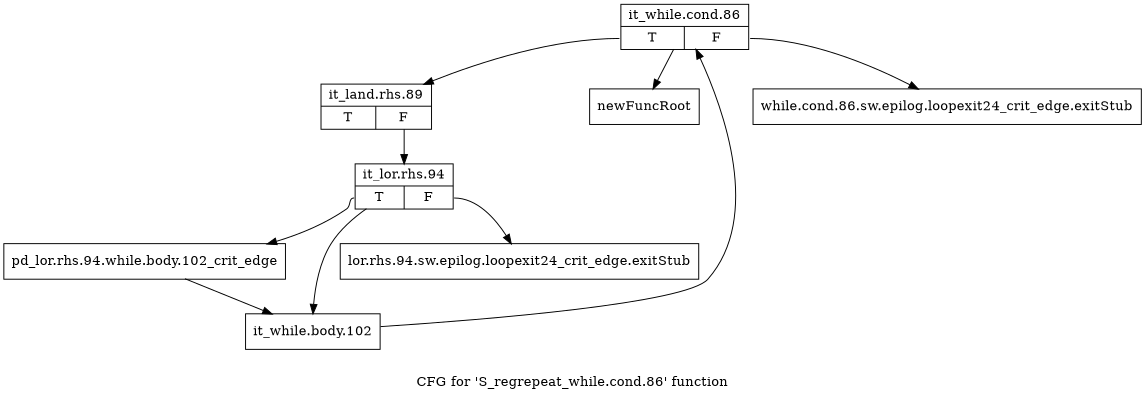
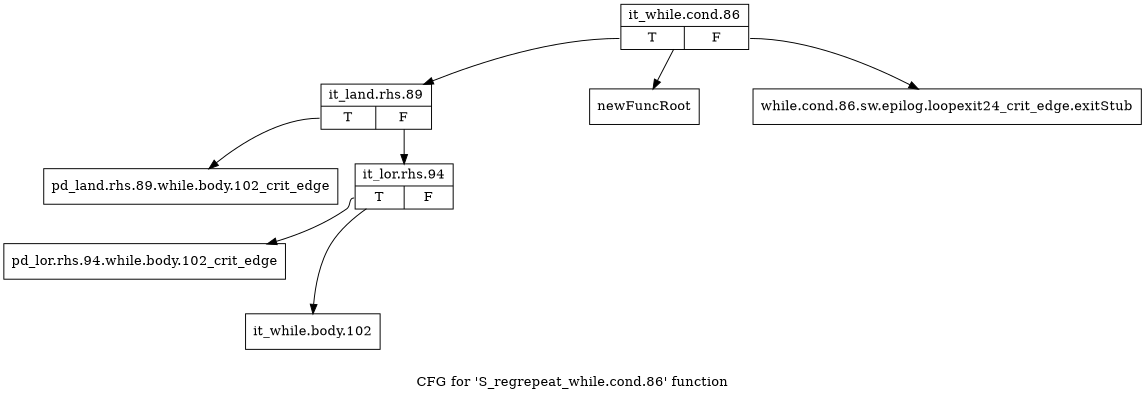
node "pd_land.rhs.89.while.body.102_crit_edge": added
node "lor.rhs.94.sw.epilog.loopexit24_crit_edge.exitStub": removed
edge "pd_lor.rhs.94.while.body.102_crit_edge" -> "it_while.body.102": removed
edge "it_while.body.102" -> "it_while.cond.86": removed
